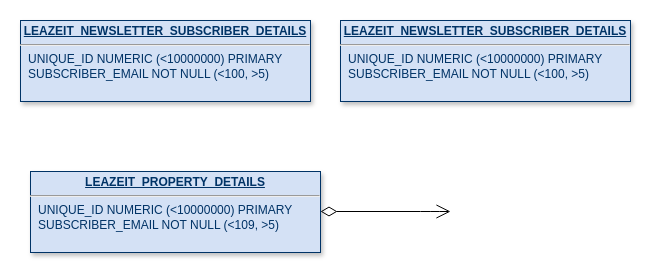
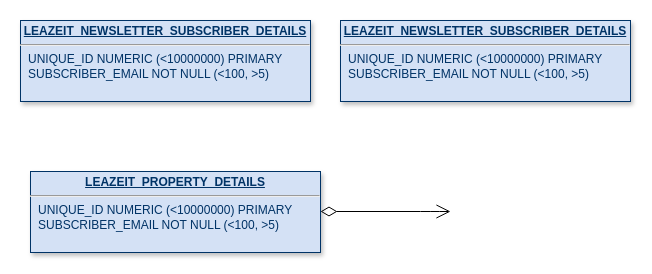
node "LEAZEIT_PROPERTY_DETAILS UNIQUE_ID NUMERIC (<10000000) PRIMARY SUBSCRIBER_EMAIL NOT NULL (<109, >5)": label "LEAZEIT_PROPERTY_DETAILS UNIQUE_ID NUMERIC (<10000000) PRIMARY SUBSCRIBER_EMAIL NOT NULL (<109, >5)" -> "LEAZEIT_PROPERTY_DETAILS UNIQUE_ID NUMERIC (<10000000) PRIMARY SUBSCRIBER_EMAIL NOT NULL (<100, >5)"
